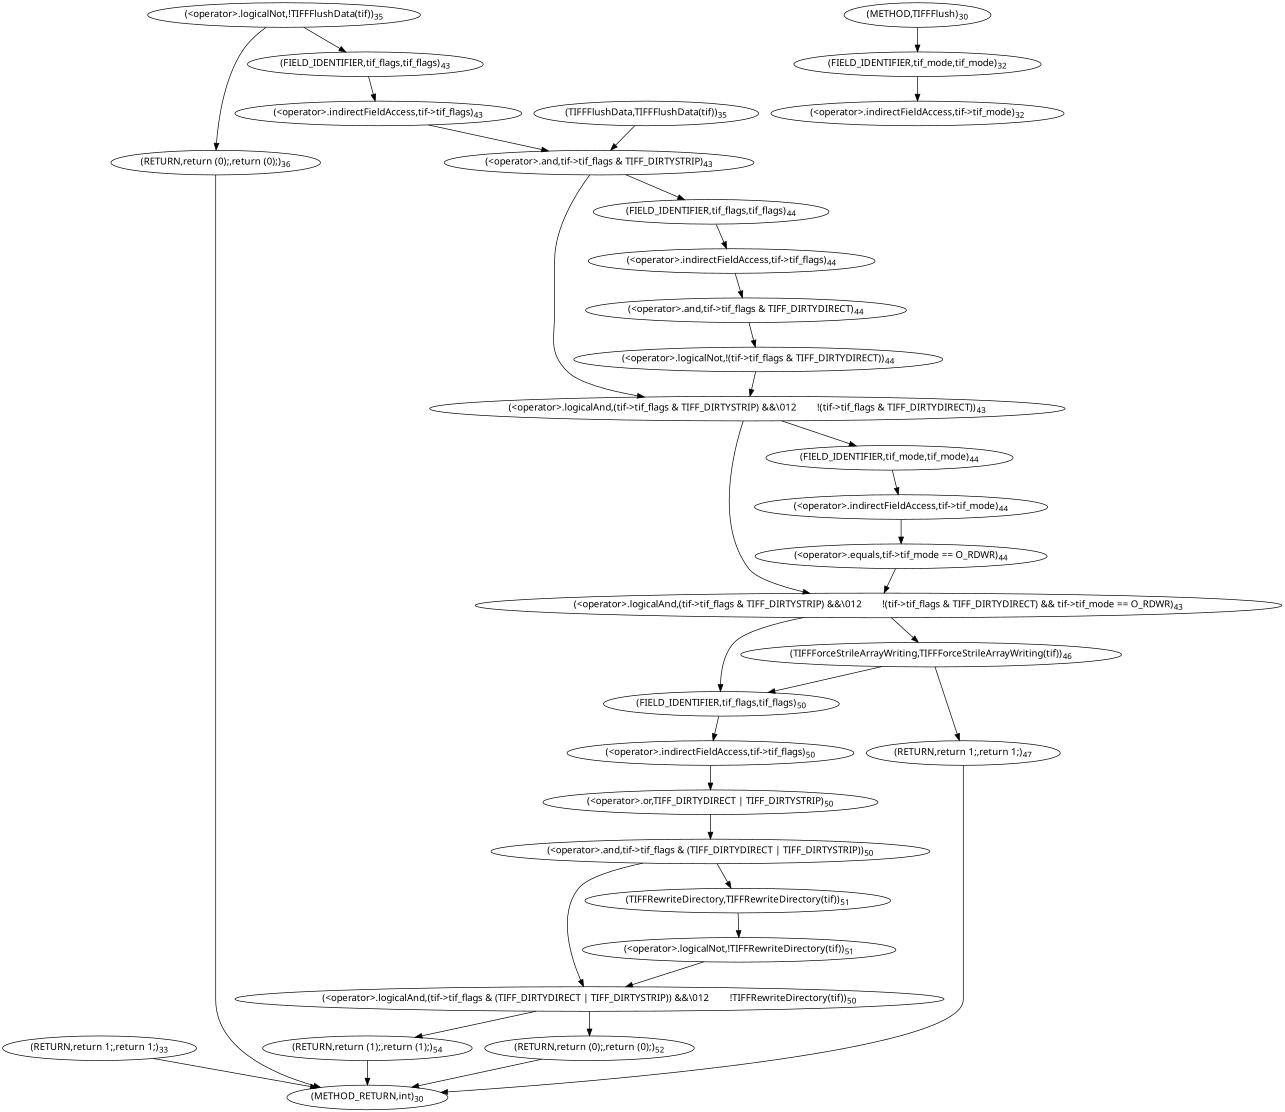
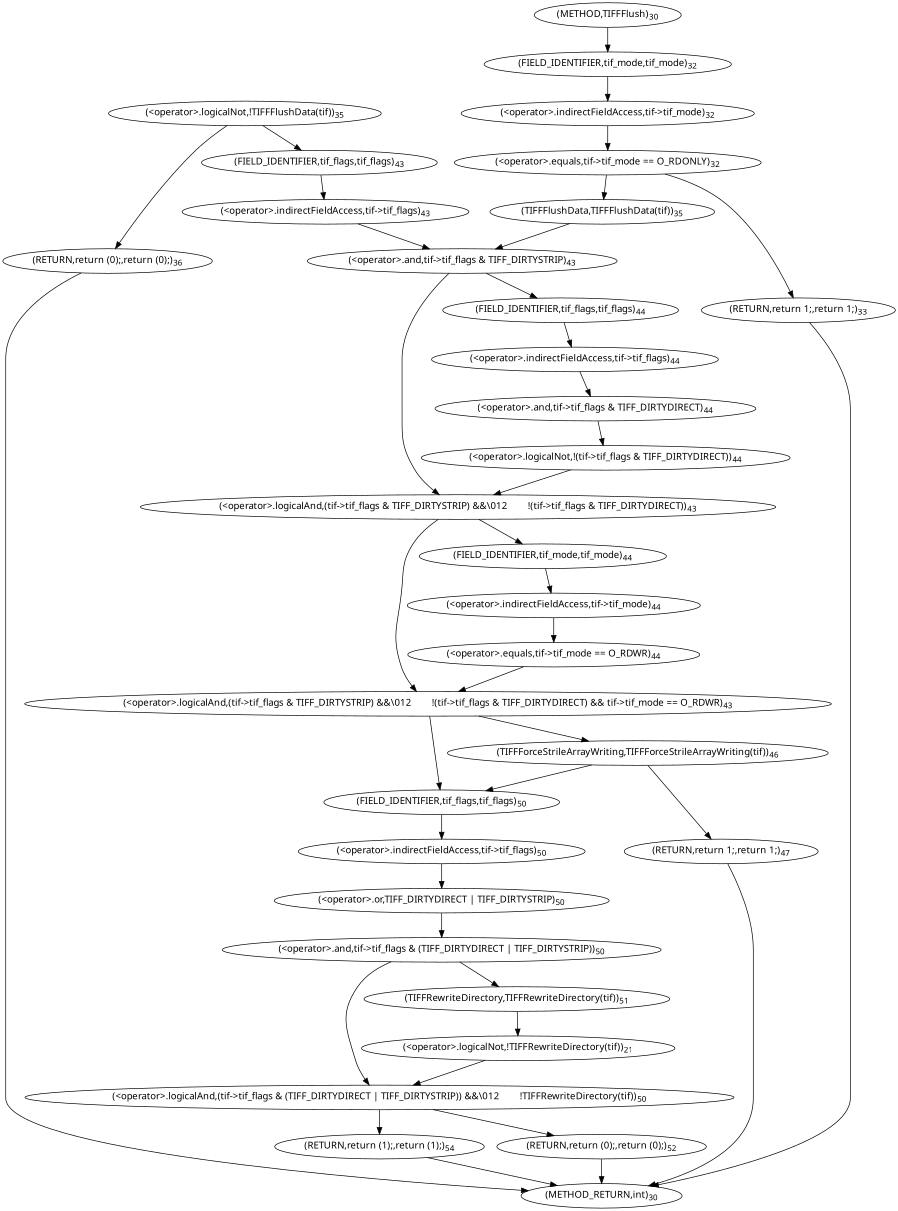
node "(<operator>.equals,tif->tif_mode == O_RDONLY)": added
node "(<operator>.logicalNot,!TIFFRewriteDirectory(tif))": text "51" -> "21"
